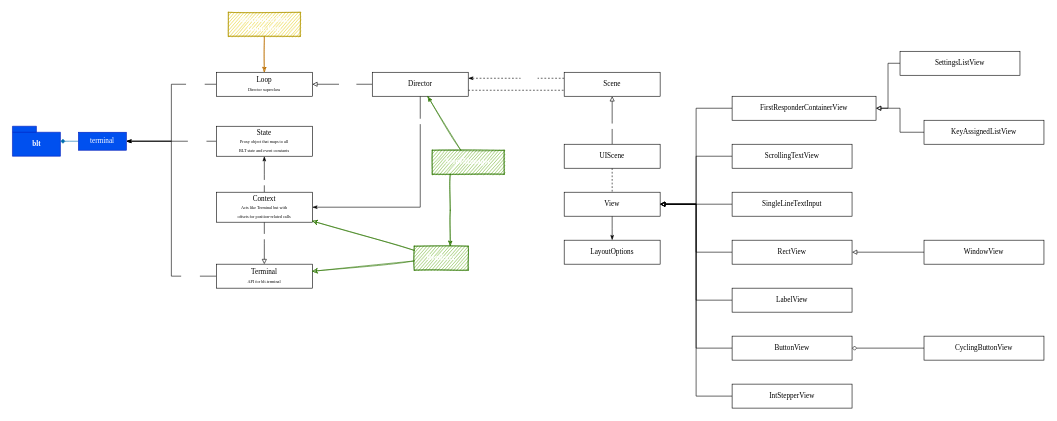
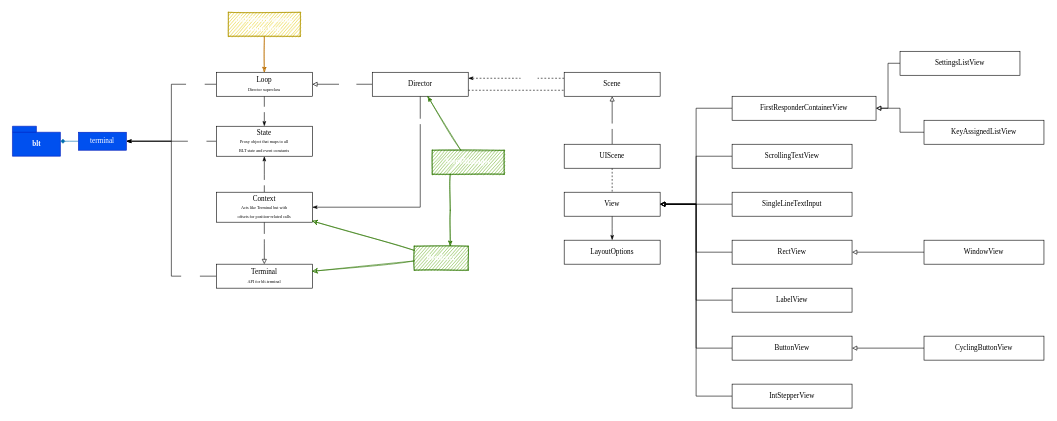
node "distributed that Game.loop": label "distributed that Game.loop" -> "distributed among Game.loop"
edge "Loop Director superclass" -> "State Proxy object that maps to all BLT state and event constants": added, label "depends"
edge "CyclingButtonView" -> "ButtonView": arrowhead diamond -> block
